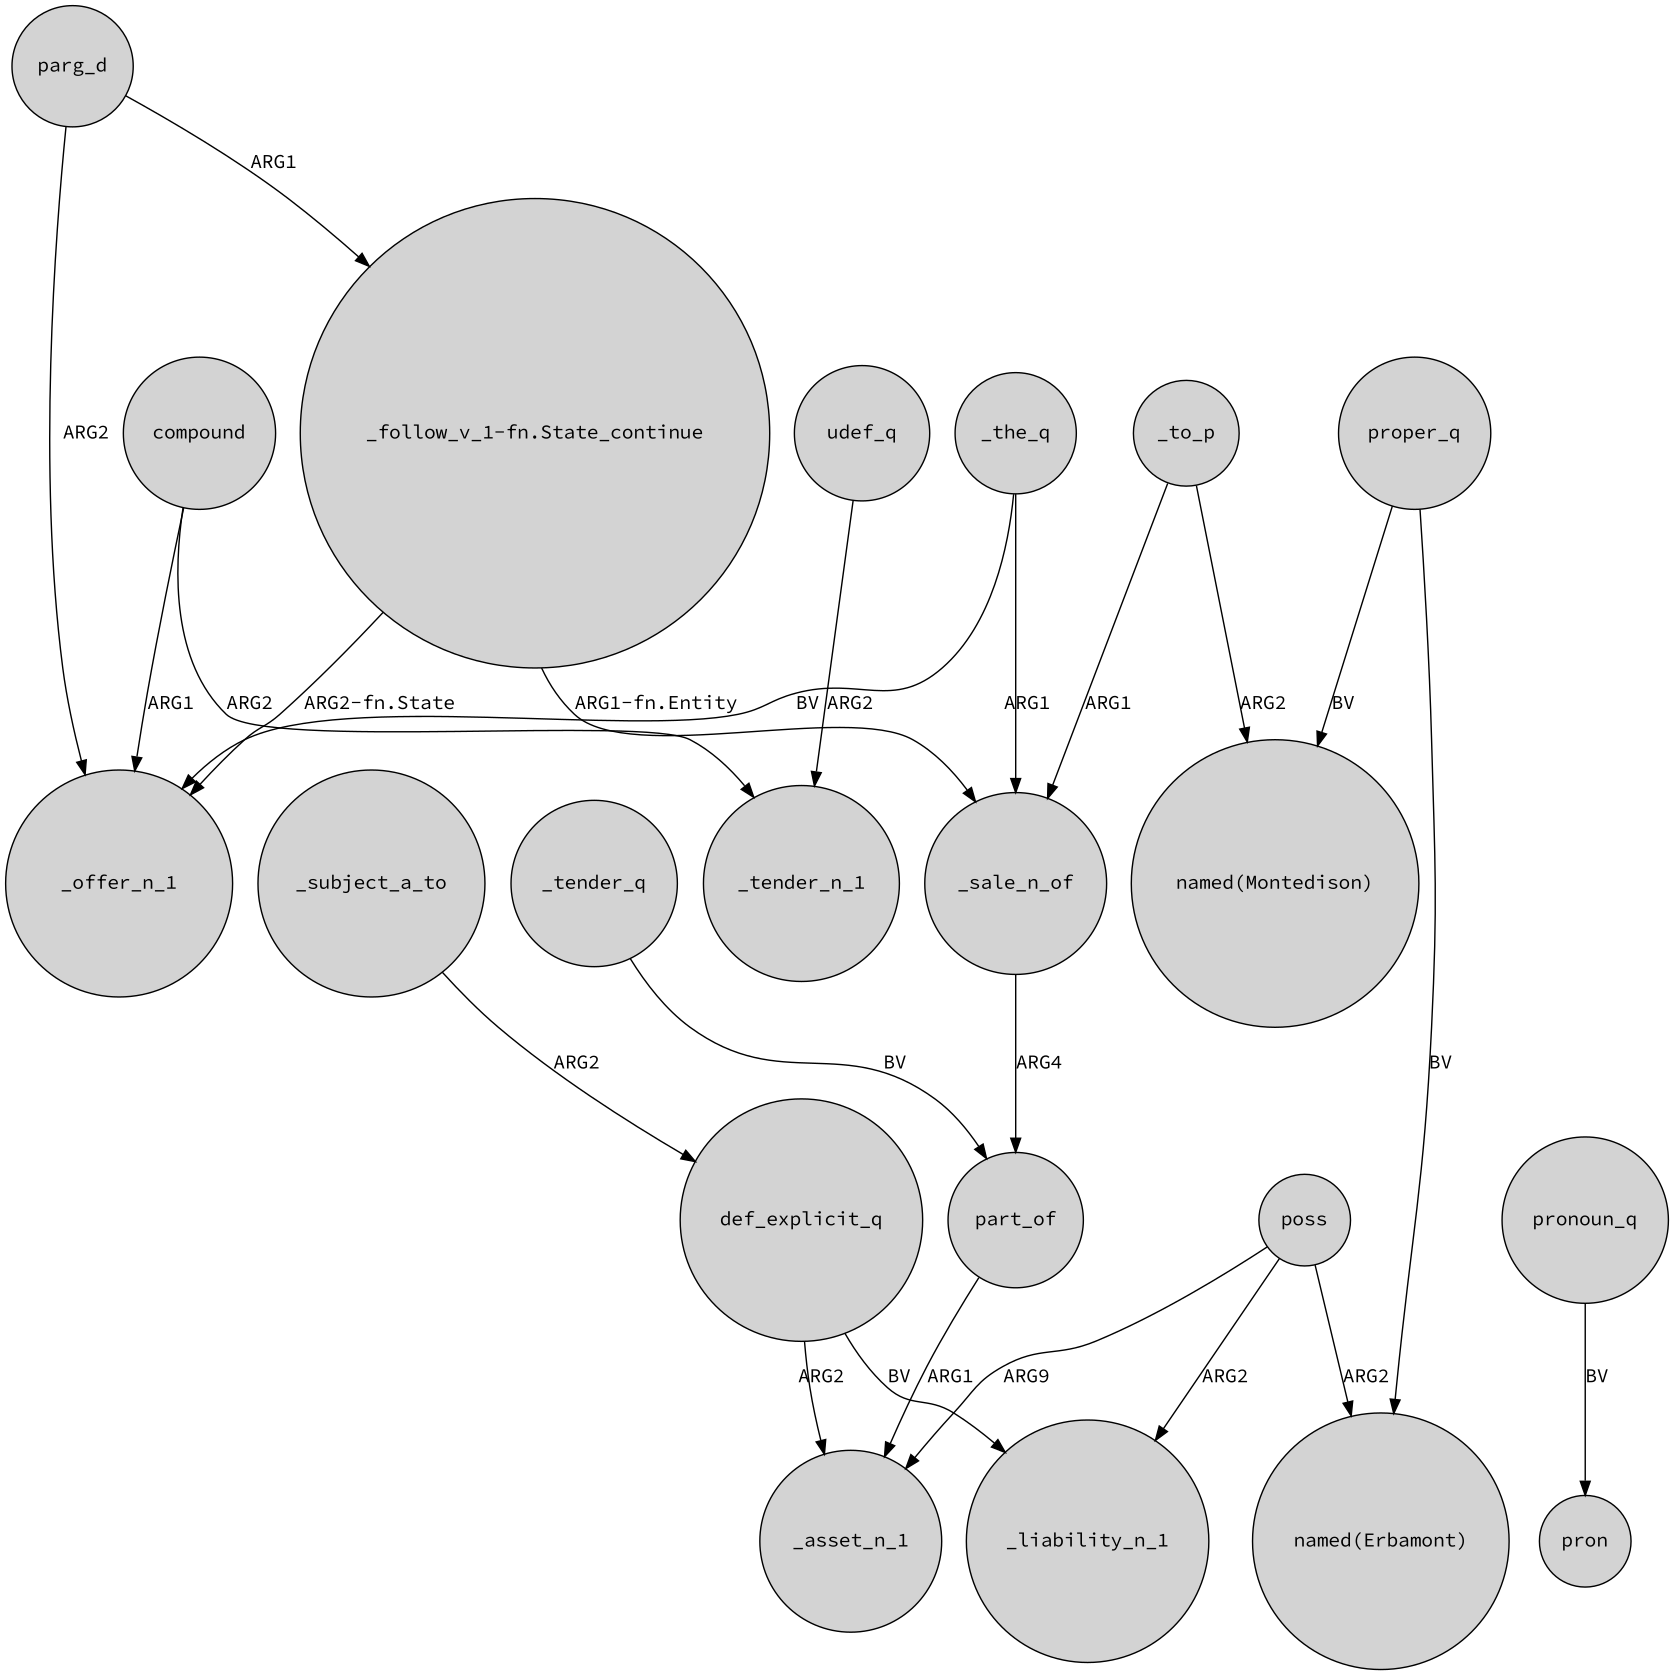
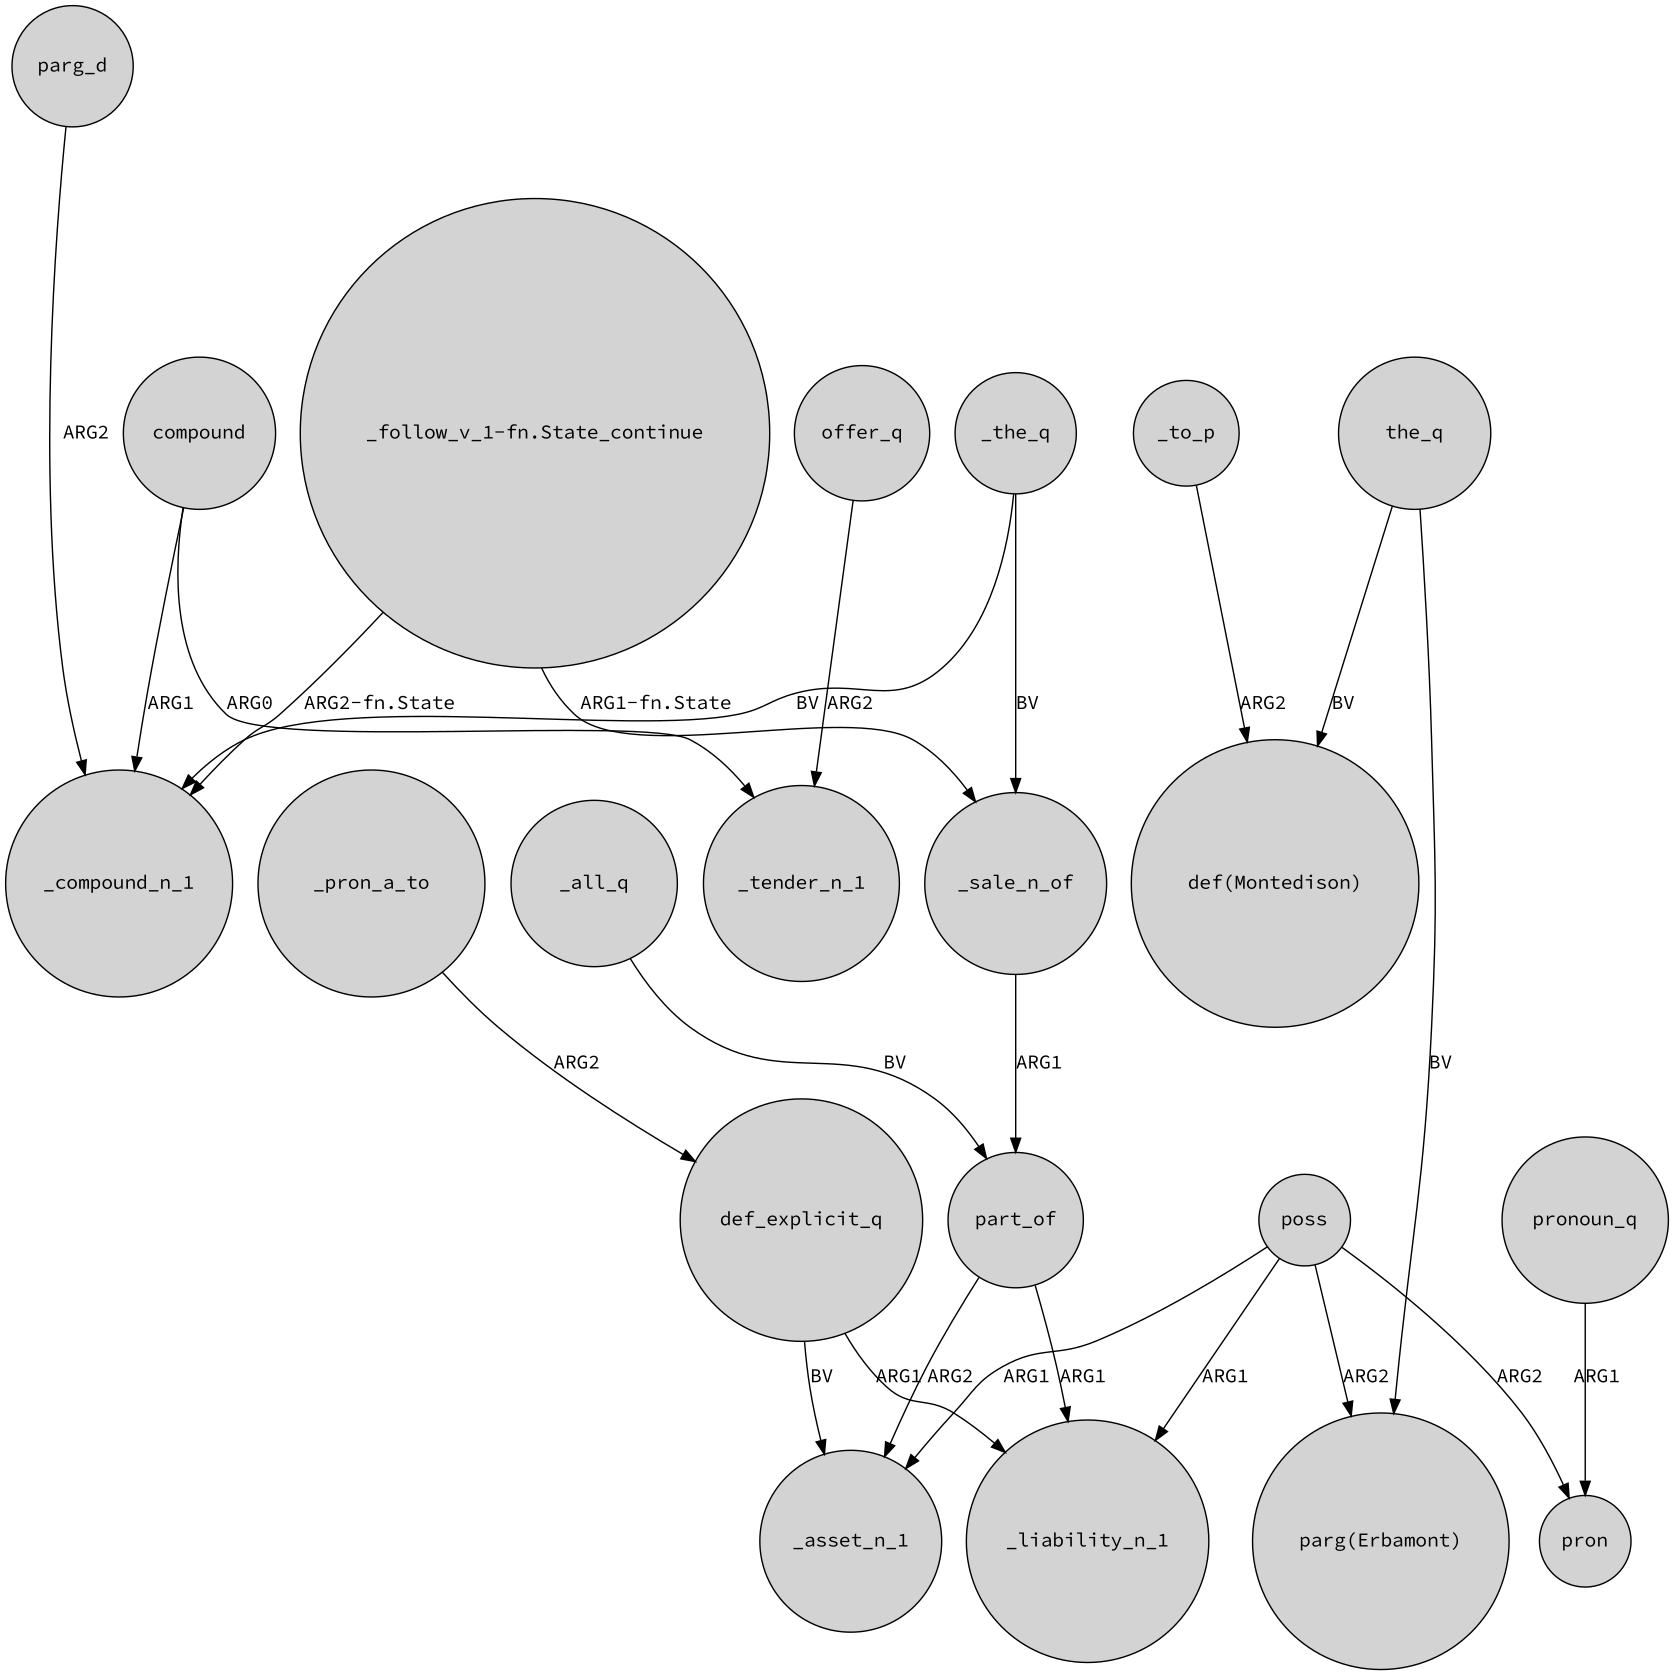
edge "parg_d" -> "_follow_v_1-fn.State_continue": removed, label "ARG1"
node "udef_q": label "udef_q" -> "offer_q"
node "proper_q": label "proper_q" -> "the_q"
edge "_to_p" -> "_sale_n_of": removed, label "ARG1"
edge "compound" -> "_tender_n_1": label "ARG2" -> "ARG0"
edge "_follow_v_1-fn.State_continue" -> "_sale_n_of": label "ARG1-fn.Entity" -> "ARG1-fn.State"
edge "_the_q" -> "_sale_n_of": label "ARG1" -> "BV"
node "_offer_n_1": label "_offer_n_1" -> "_compound_n_1"
node "_subject_a_to": label "_subject_a_to" -> "_pron_a_to"
node "_tender_q": label "_tender_q" -> "_all_q"
node "named(Montedison)": label "named(Montedison)" -> "def(Montedison)"
edge "_sale_n_of" -> "part_of": label "ARG4" -> "ARG1"
edge "part_of" -> "_liability_n_1": added, label "ARG1"
edge "poss" -> "pron": added, label "ARG2"
edge "def_explicit_q" -> "_asset_n_1": label "ARG2" -> "BV"
edge "def_explicit_q" -> "_liability_n_1": label "BV" -> "ARG1"
edge "part_of" -> "_asset_n_1": label "ARG1" -> "ARG2"
edge "poss" -> "_asset_n_1": label "ARG9" -> "ARG1"
edge "poss" -> "_liability_n_1": label "ARG2" -> "ARG1"
edge "pronoun_q" -> "pron": label "BV" -> "ARG1"
node "named(Erbamont)": label "named(Erbamont)" -> "parg(Erbamont)"
